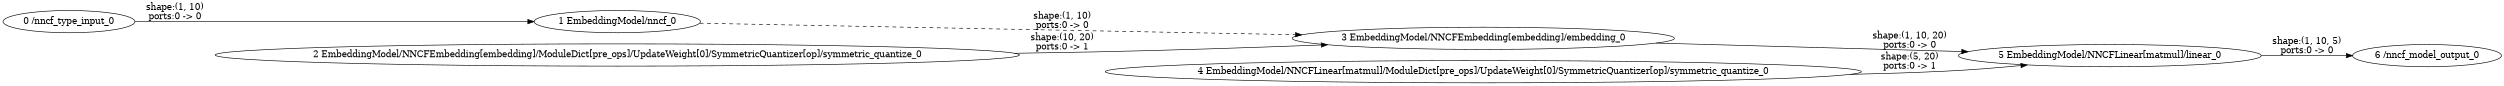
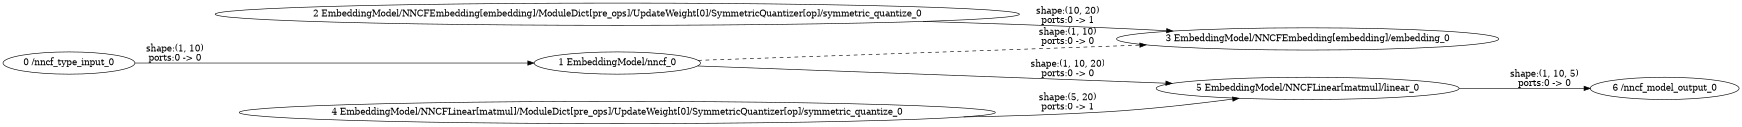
edge "3 EmbeddingModel/NNCFEmbedding[embedding]/embedding_0" -> "5 EmbeddingModel/NNCFLinear[matmul]/linear_0": now "1 EmbeddingModel/nncf_0" -> "5 EmbeddingModel/NNCFLinear[matmul]/linear_0"
